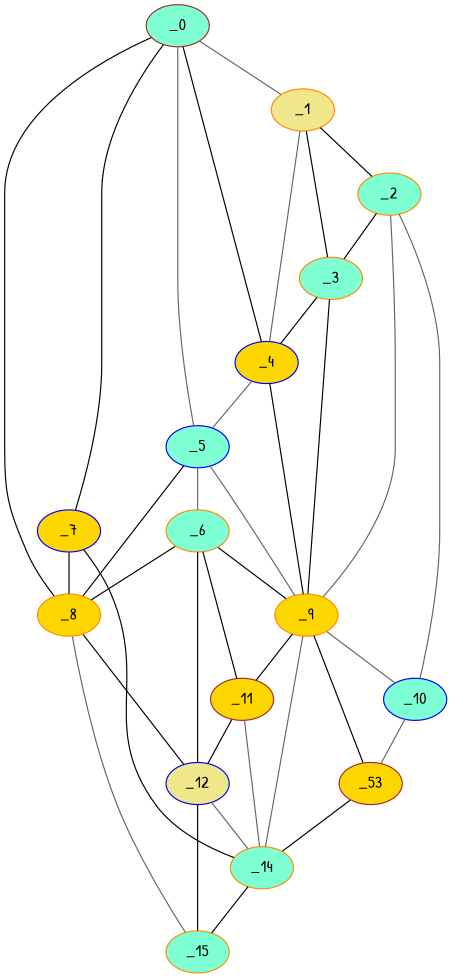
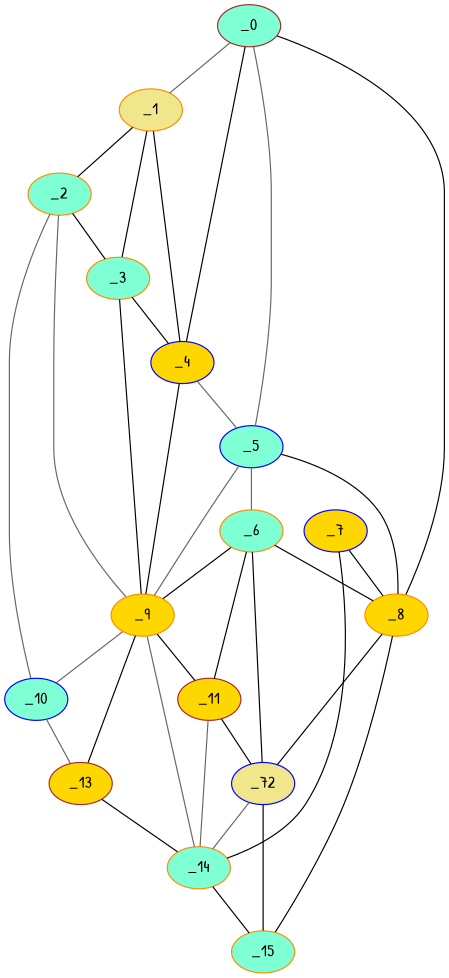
edge "_1" -- "_4": color gray40 -> black
edge "_0" -- "_7": removed
node "_12": label "_12" -> "_72"
node "_53": label "_53" -> "_13"
edge "_8" -- "_15": color gray40 -> black
